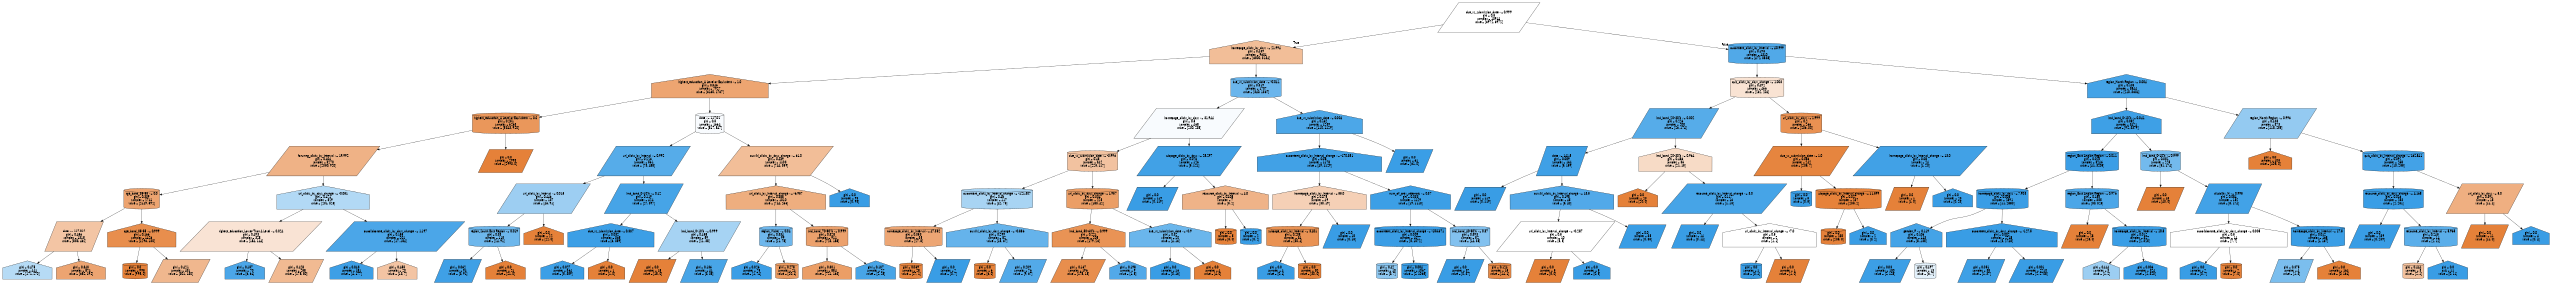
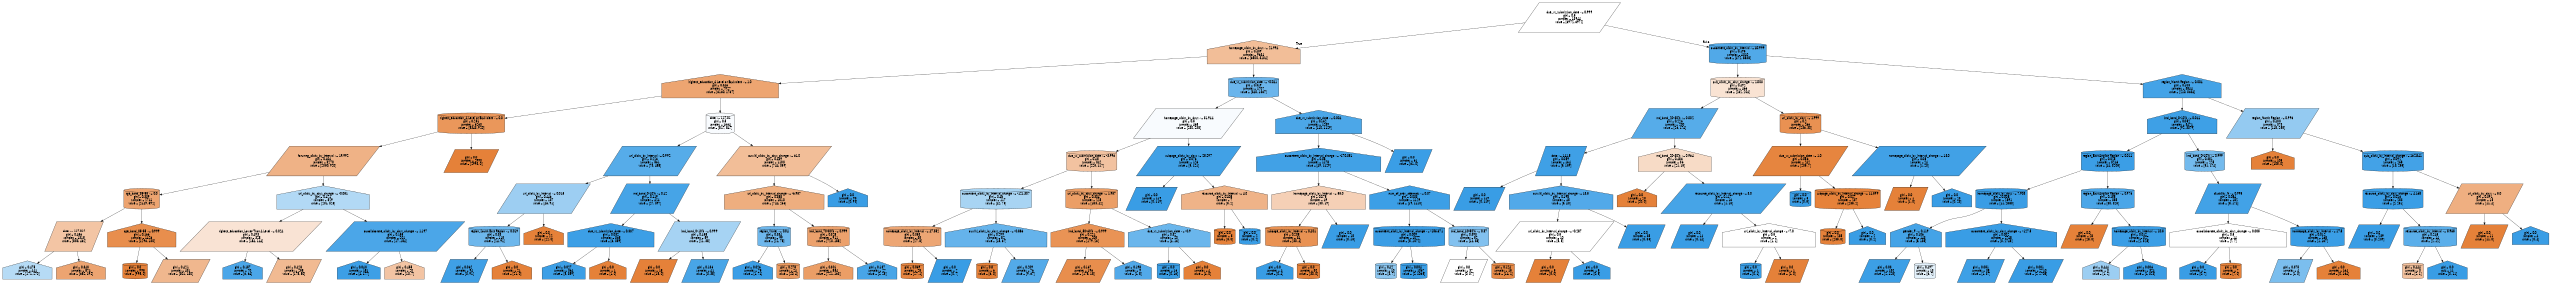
node "gini = 0.0 samples = 43 value = [43, 0]": removed
node "gini = 0.0 samples = 16 value = [0, 16]": shape house -> cylinder
node "gini = 0.0 samples = 37 value = [0, 37]": fillcolor #399de5ff -> #e5813900
